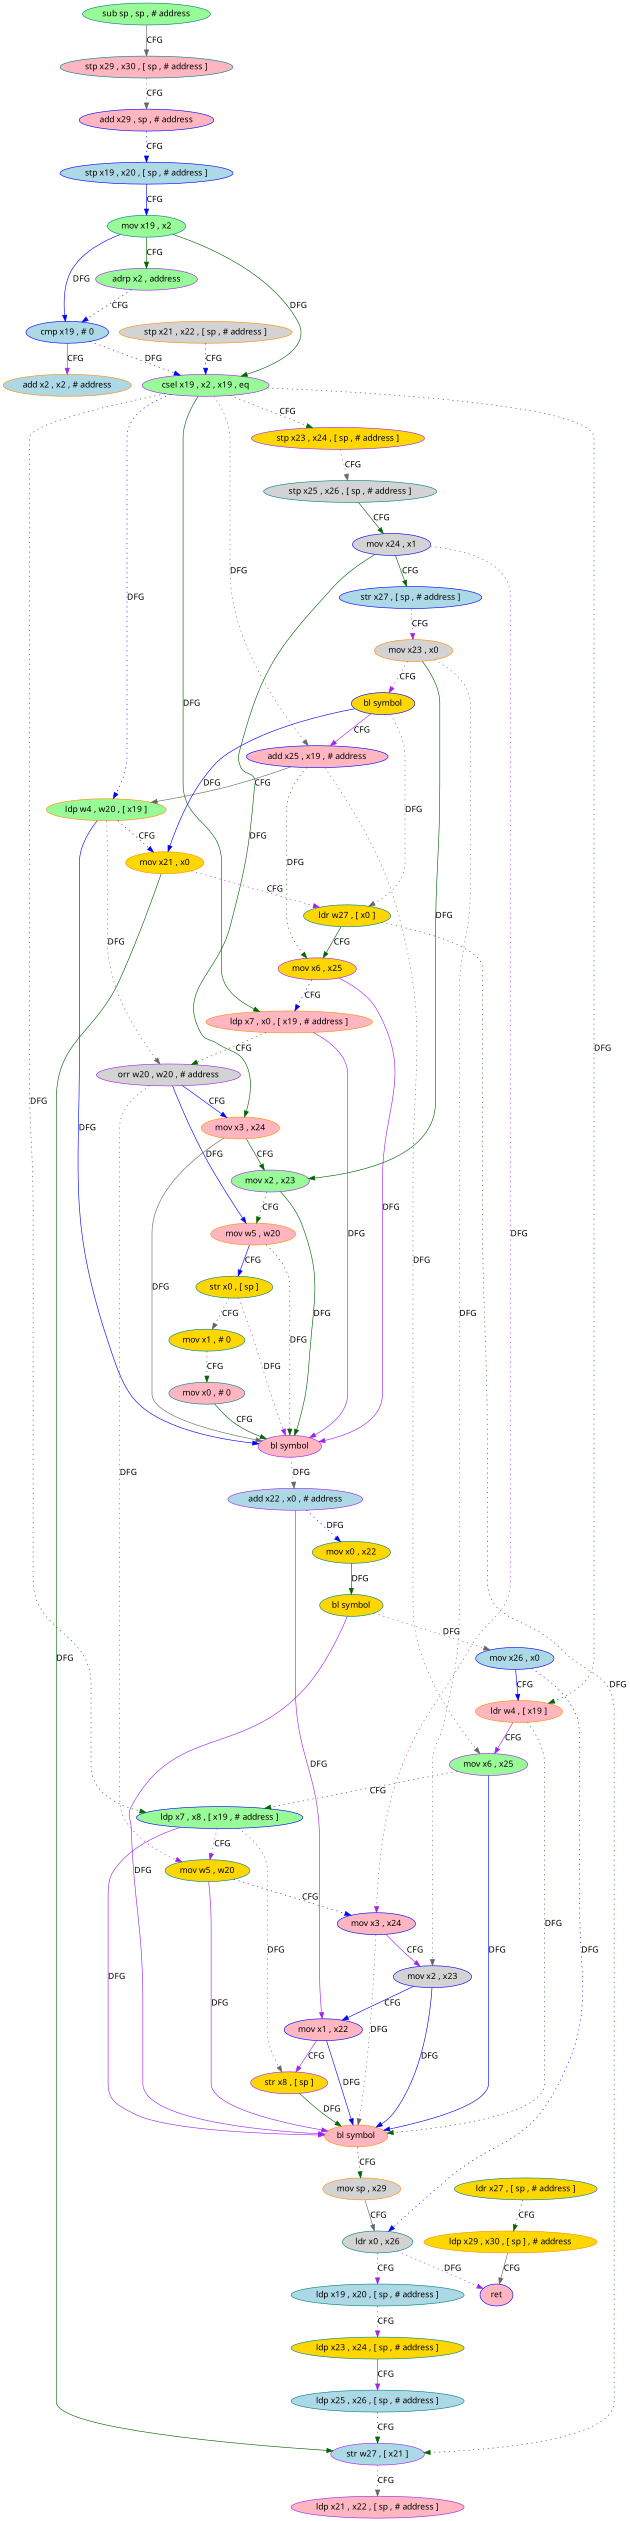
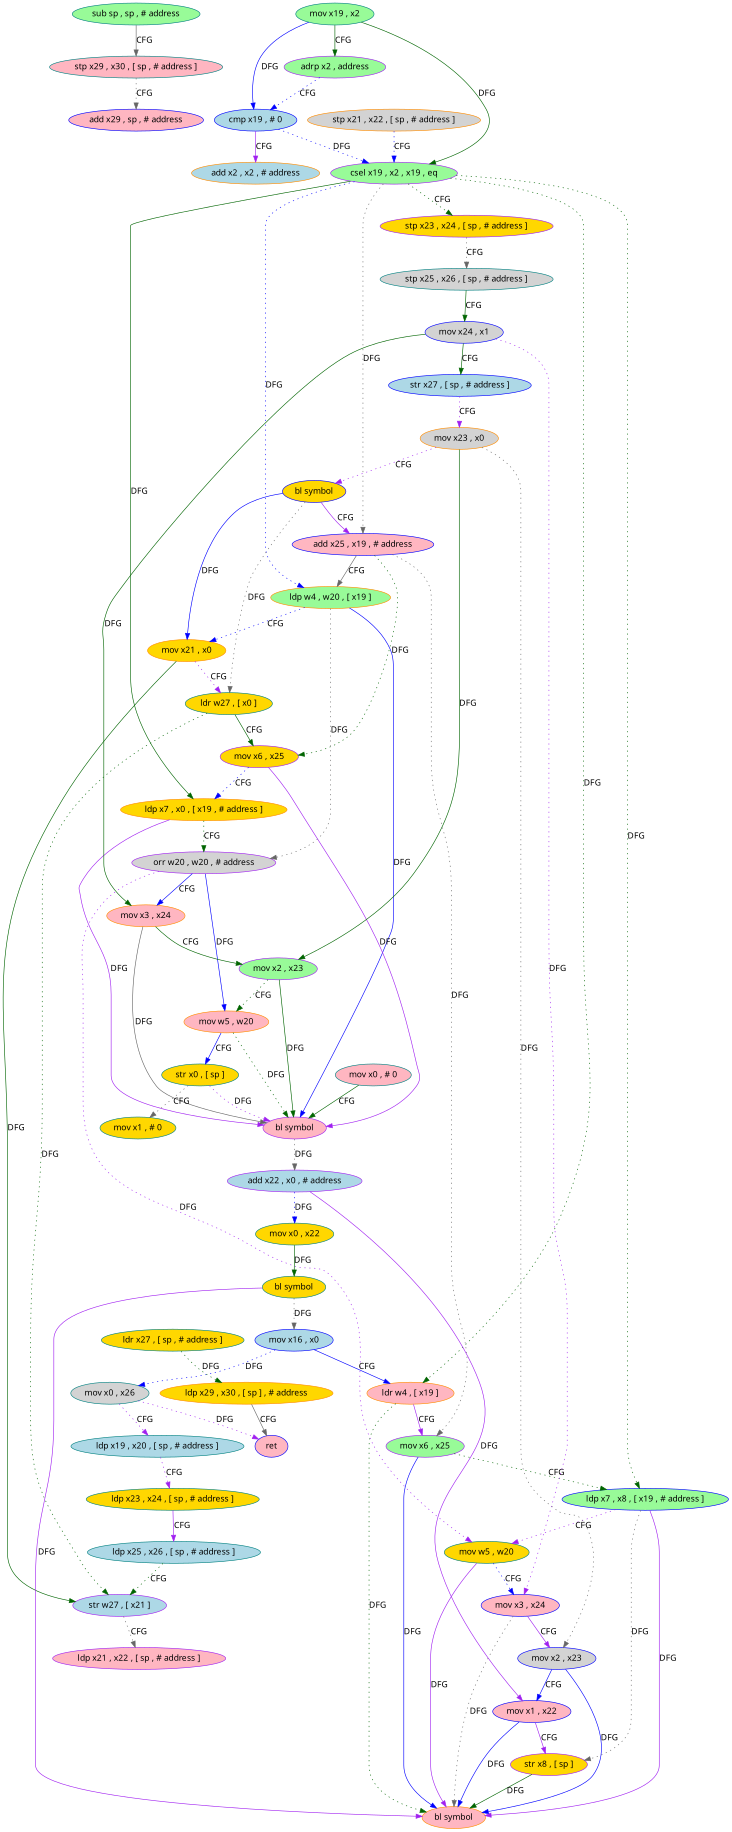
node "stp x19 , x20 , [ sp , # address ]": removed
node "ldp x7 , x0 , [ x19 , # address ]": fillcolor lightpink -> gold
edge "mov x1 , # 0" -> "mov x0 , # 0": removed, label "CFG"
node "mov x26 , x0": label "mov x26 , x0" -> "mov x16 , x0"
node "mov sp , x29": removed
edge "ldr x27 , [ sp , # address ]" -> "ldp x29 , x30 , [ sp ] , # address": label "CFG" -> "DFG"
node "ldr x0 , x26": label "ldr x0 , x26" -> "mov x0 , x26"
